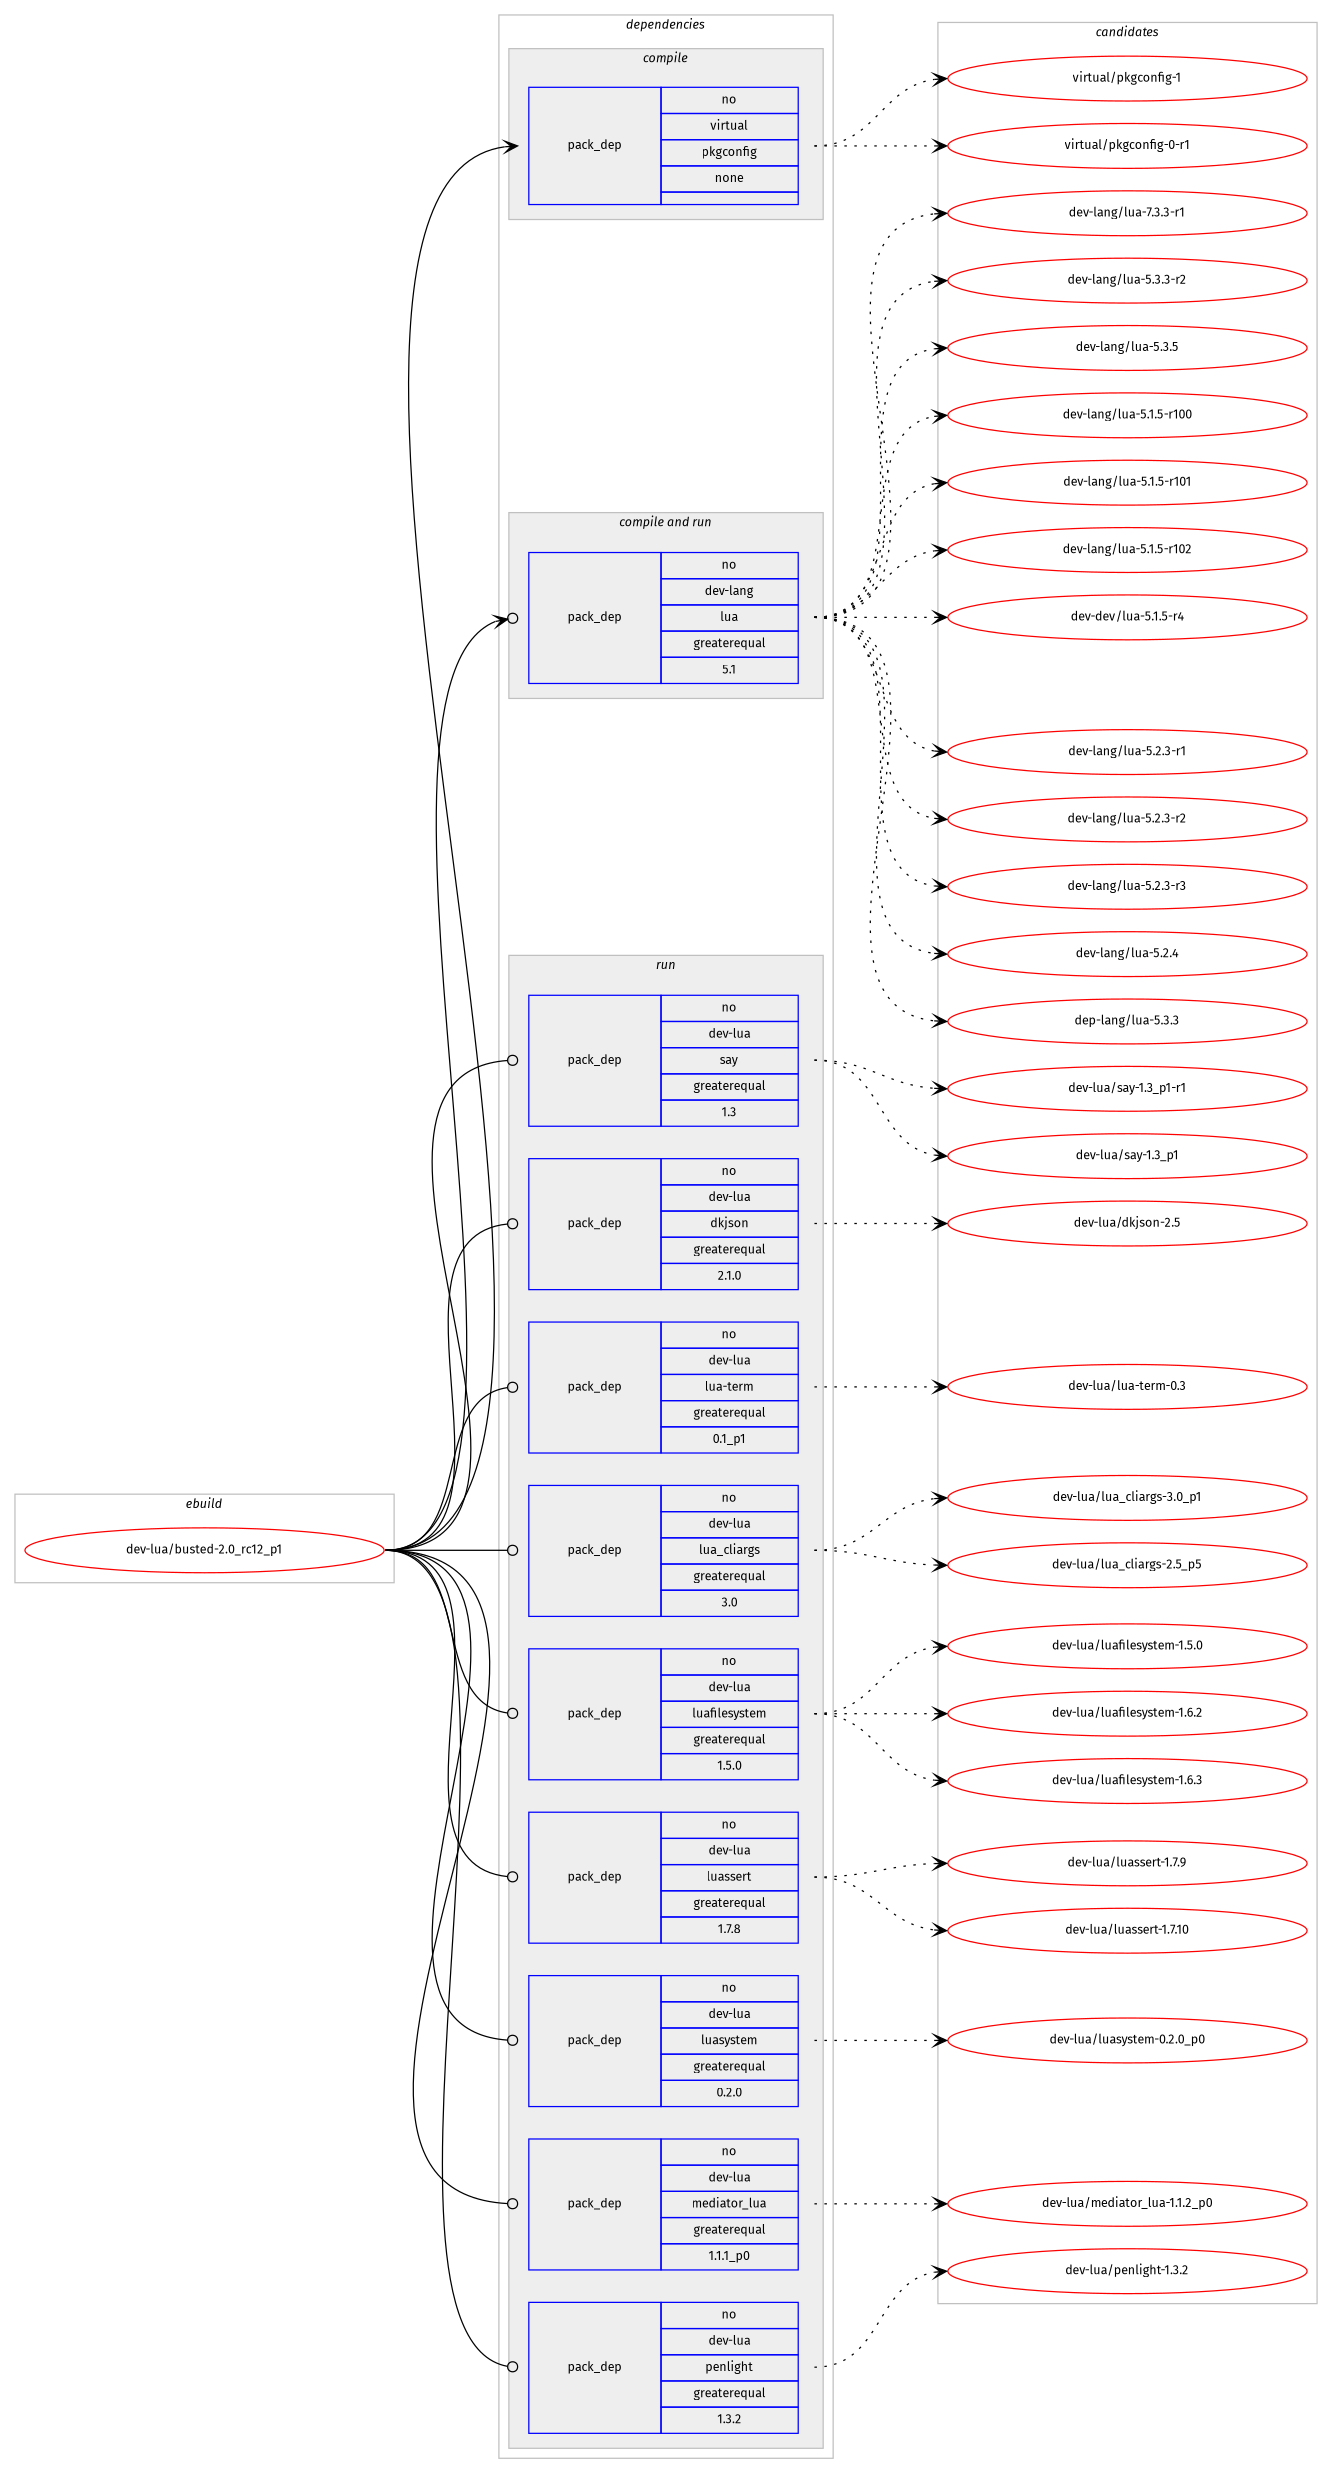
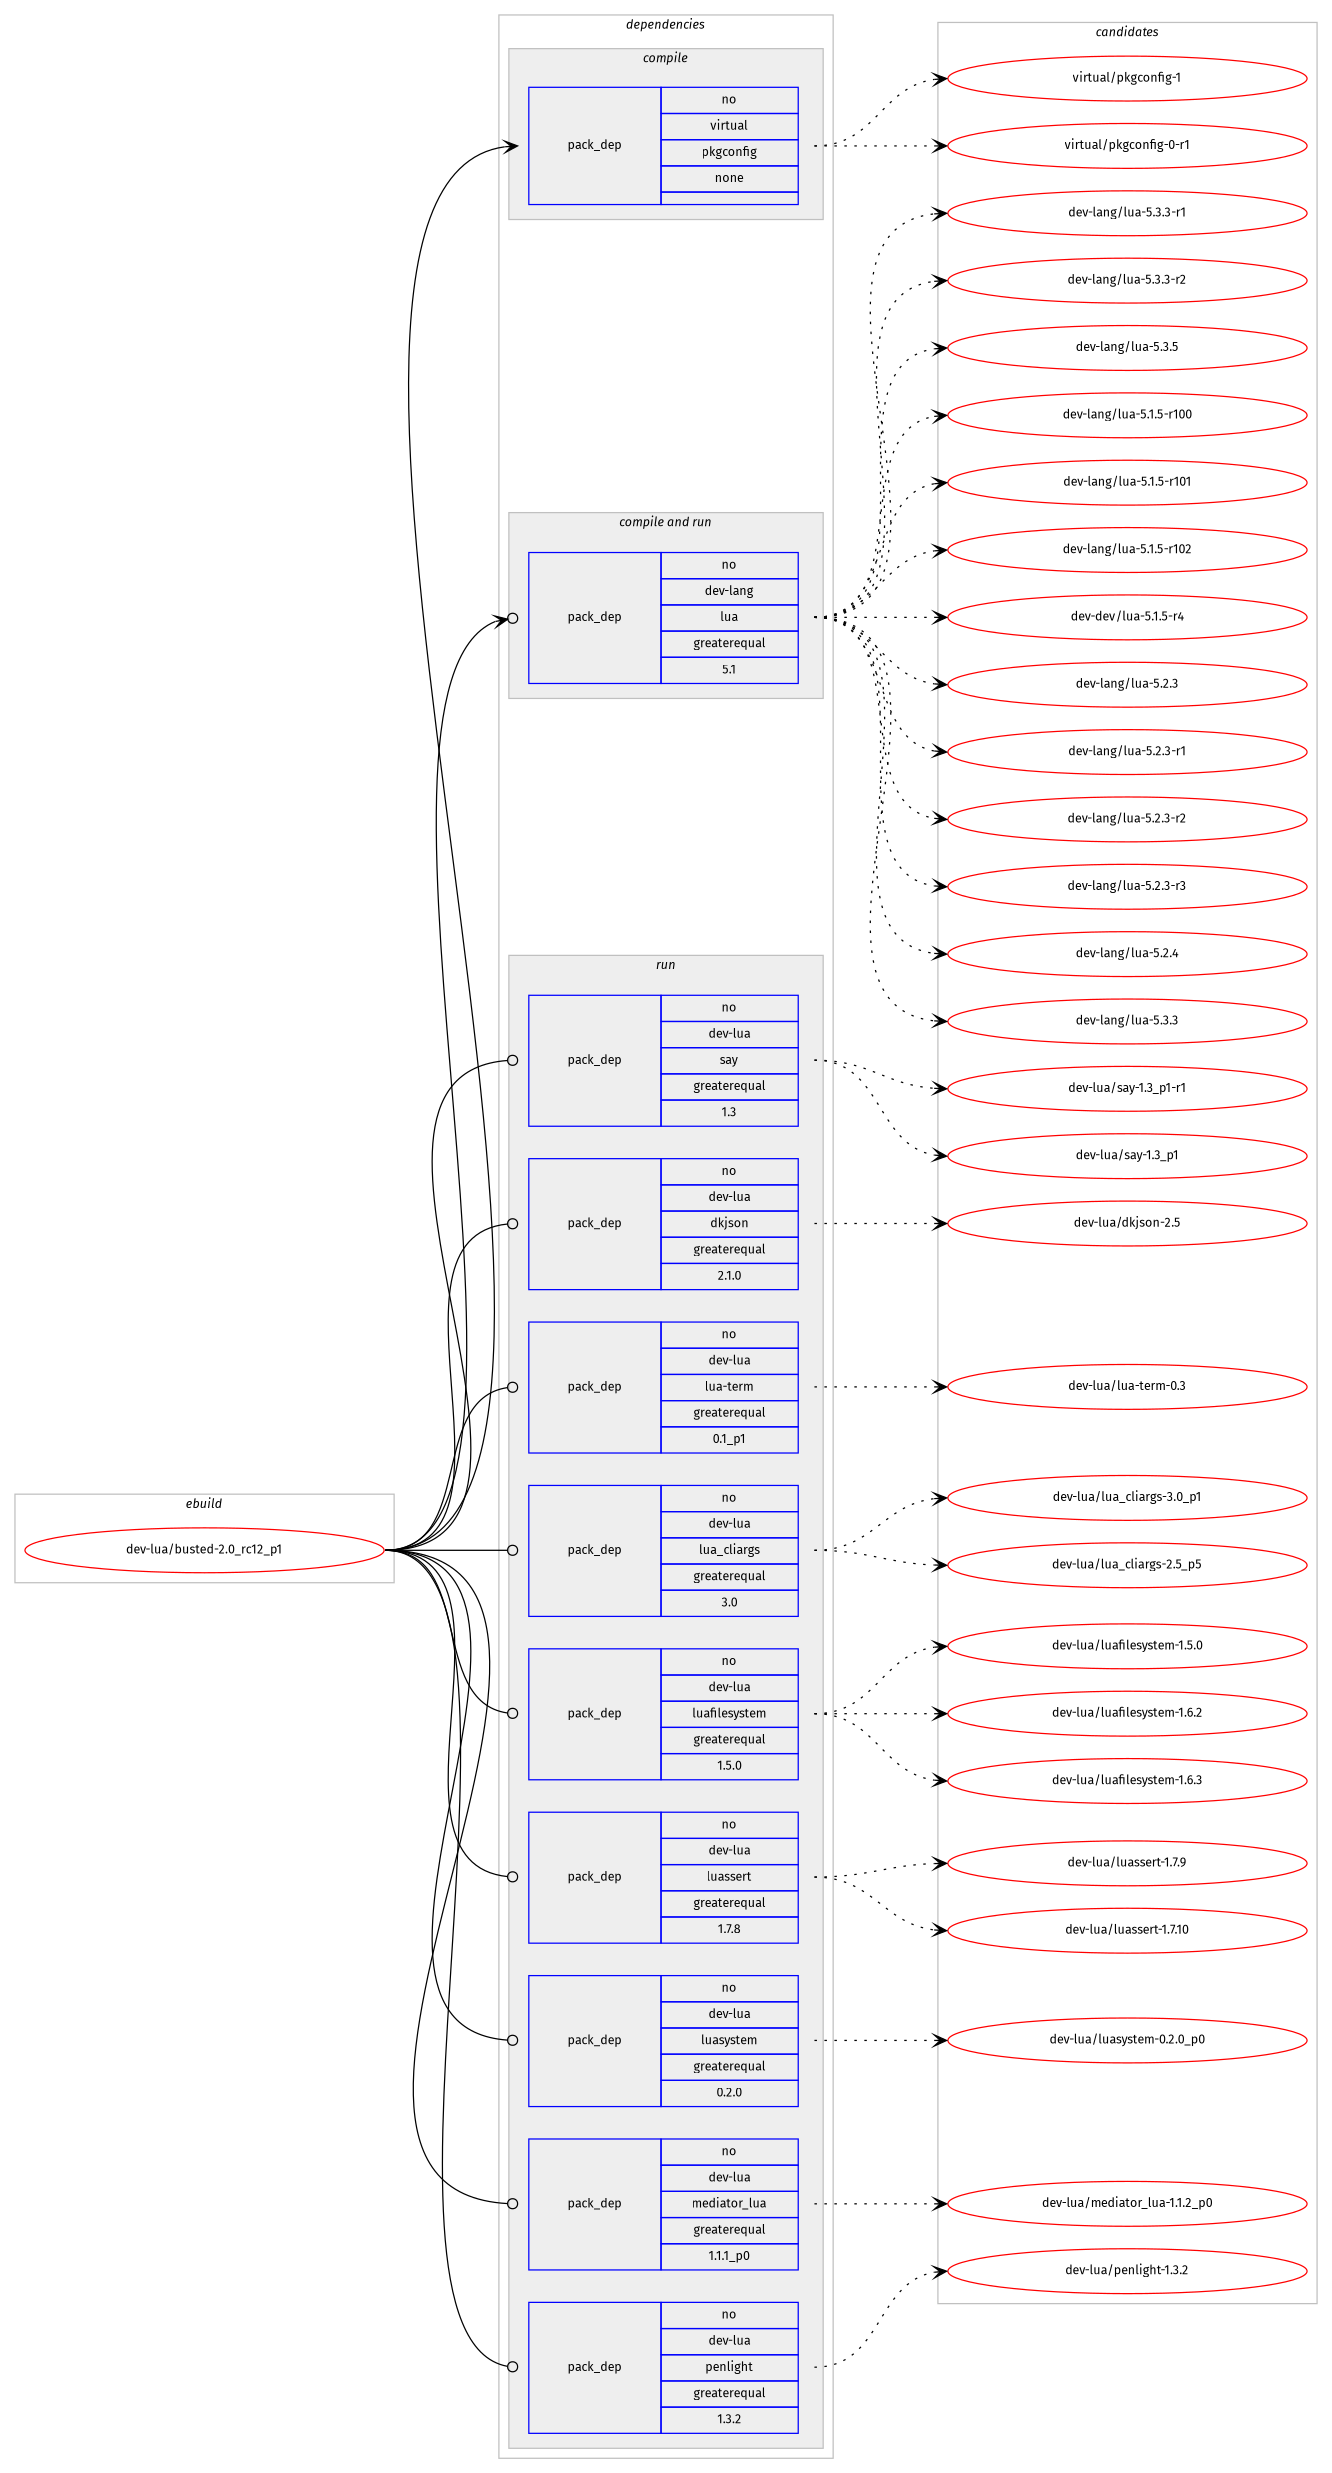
node "dev-lang/lua-7.3.3-r1": label "dev-lang/lua-7.3.3-r1" -> "dev-lang/lua-5.3.3-r1"
node "dev-lang/lua-5.2.3": added
node "dep-lang/lua-5.3.3": label "dep-lang/lua-5.3.3" -> "dev-lang/lua-5.3.3"
